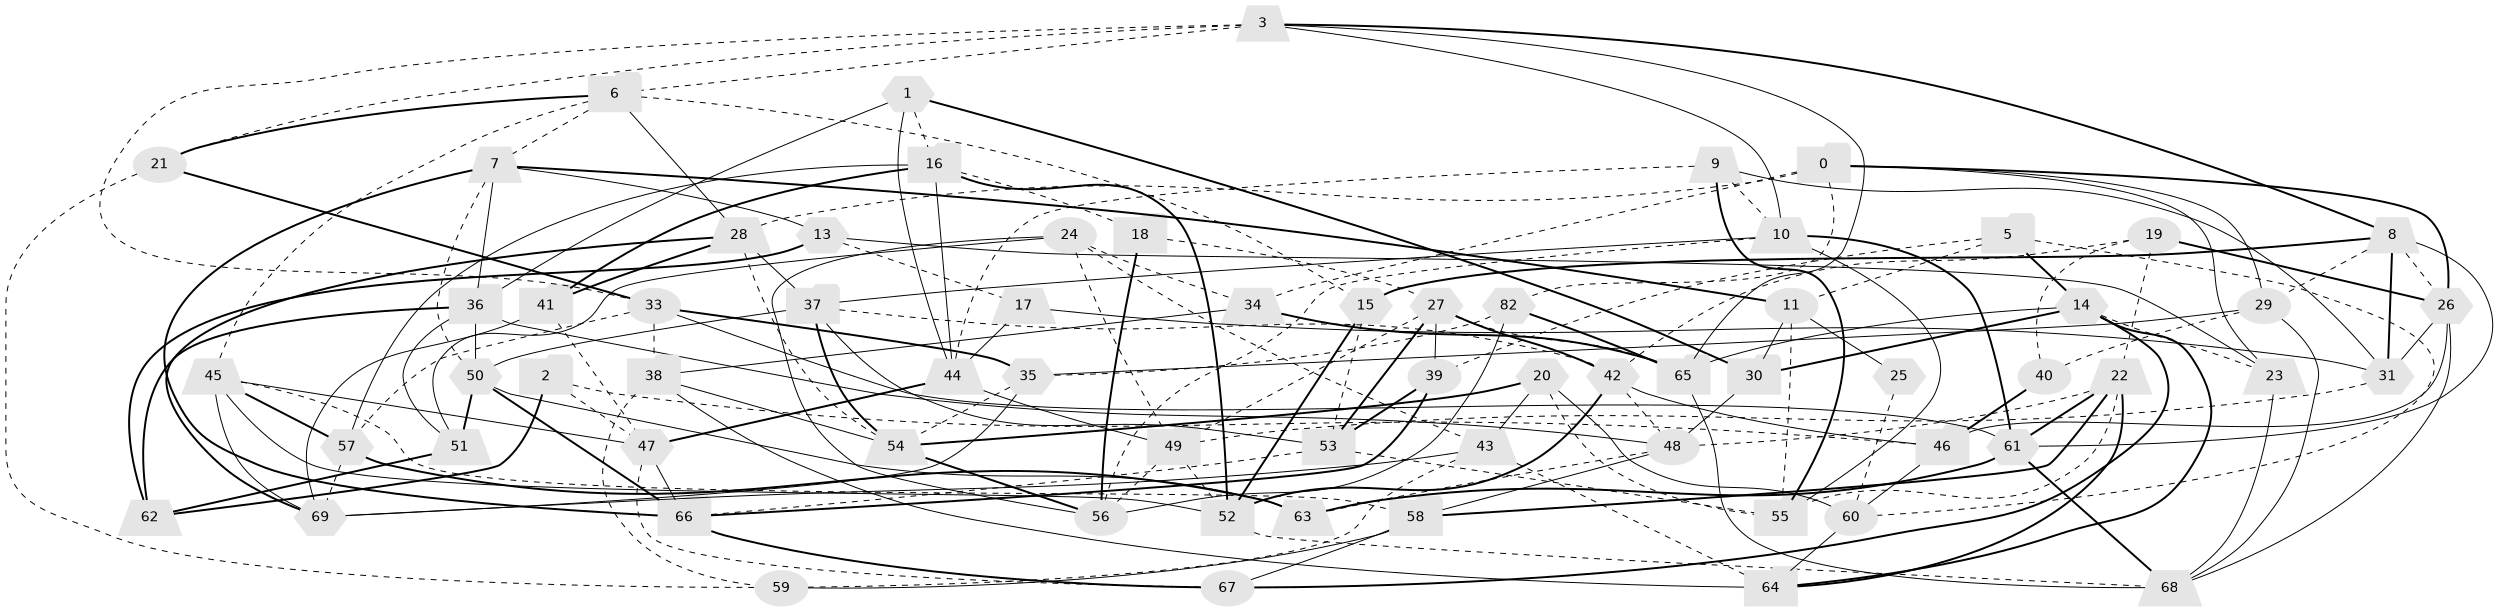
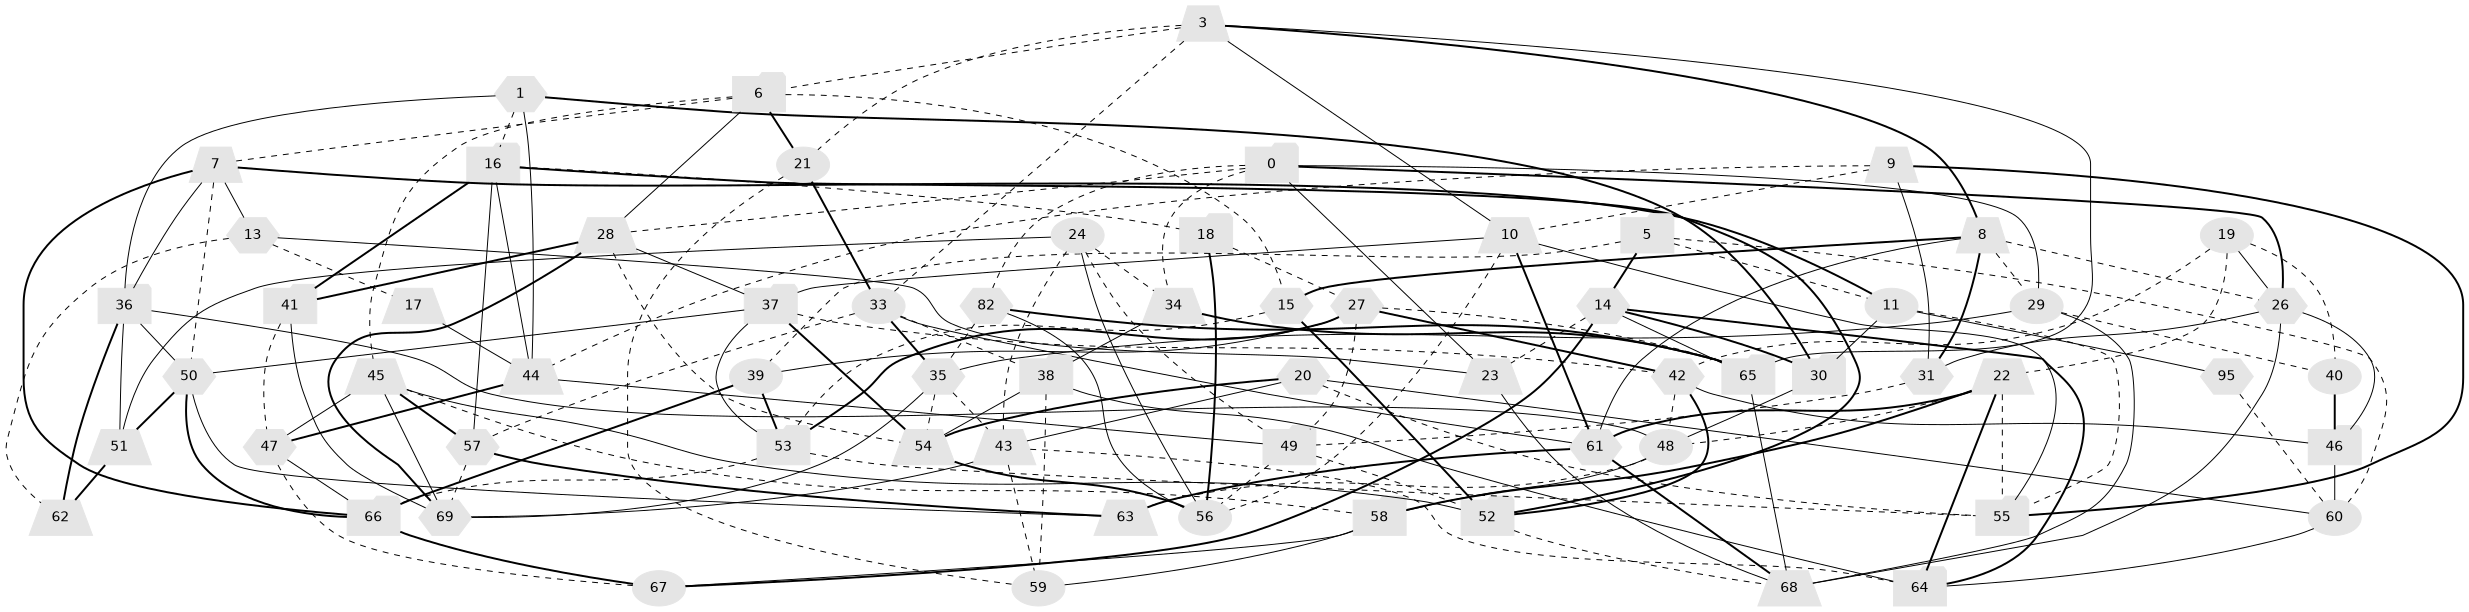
edge "19" -- "26": style bold -> solid
edge "13" -- "62": style bold -> dashed
edge "17" -- "31": removed
node "2": removed
node "25": label "25" -> "95"
edge "35" -- "43": added
